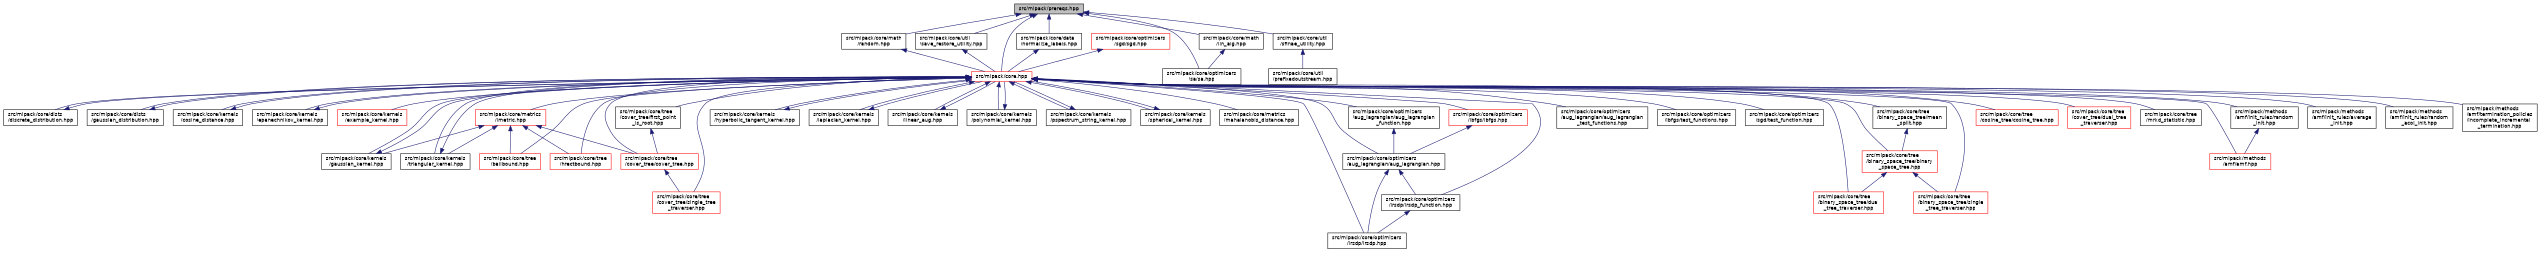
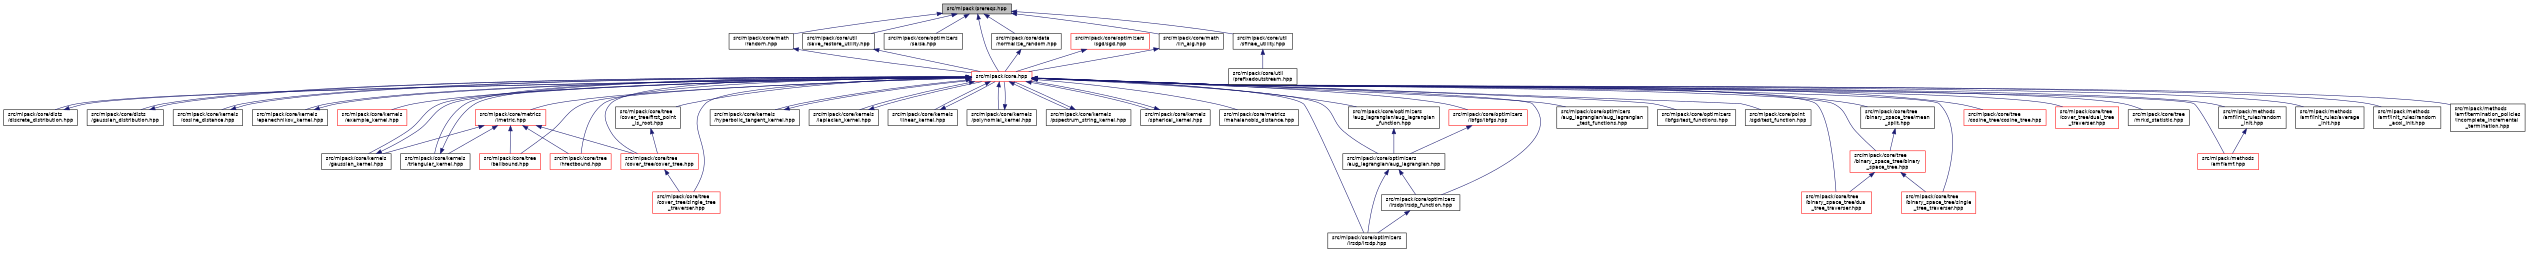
node "src/mlpack/core/data /normalize_labels.hpp": label "src/mlpack/core/data /normalize_labels.hpp" -> "src/mlpack/core/data /normalize_random.hpp"
edge "src/mlpack/core/optimizers /sa/sa.hpp" -> "src/mlpack/core/math /lin_alg.hpp": now "src/mlpack/core.hpp" -> "src/mlpack/core/math /lin_alg.hpp"
node "src/mlpack/core/kernels /linear_aug.hpp": label "src/mlpack/core/kernels /linear_aug.hpp" -> "src/mlpack/core/kernels /linear_kernel.hpp"
node "src/mlpack/core/optimizers /sgd/test_function.hpp": label "src/mlpack/core/optimizers /sgd/test_function.hpp" -> "src/mlpack/core/point /sgd/test_function.hpp"
